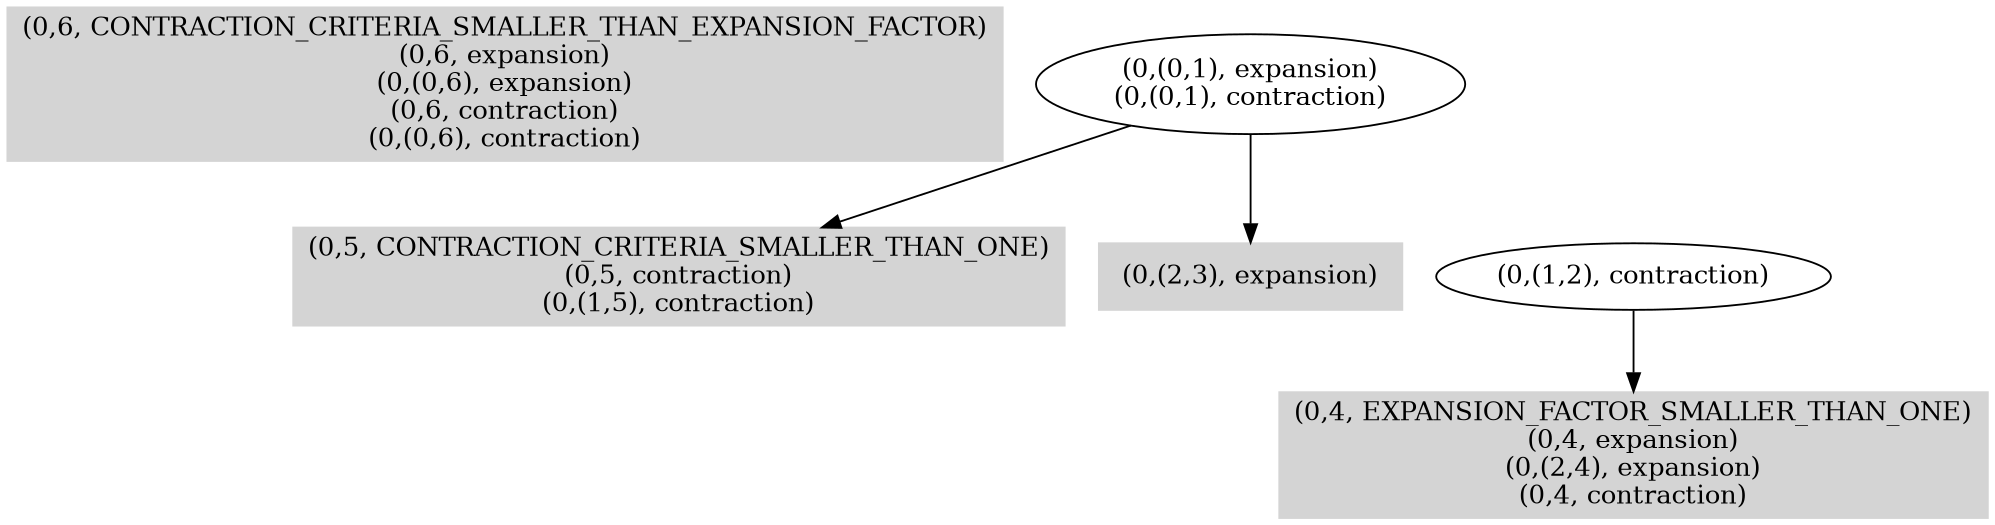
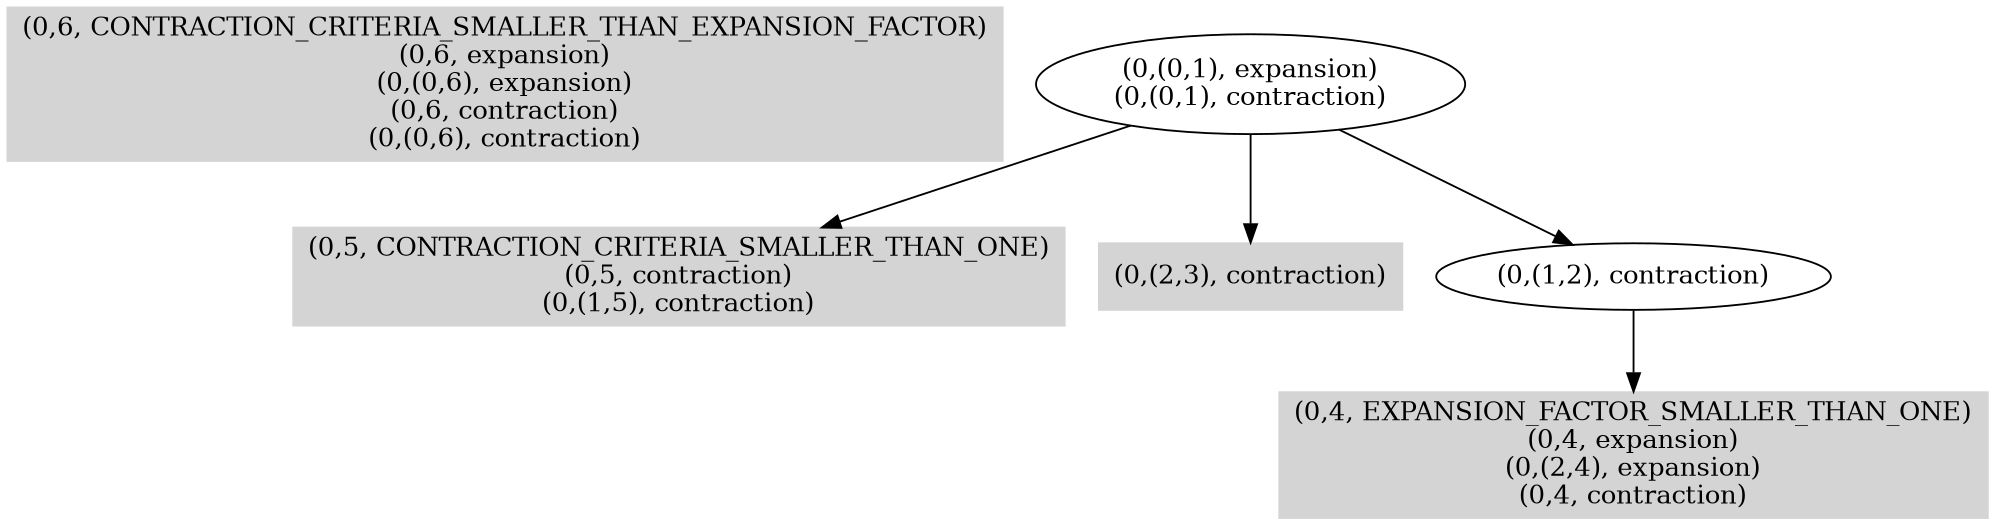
edge "(0,(0,1), expansion) (0,(0,1), contraction)" -> "(0,(1,2), contraction)": added
node "(0,(2,3), expansion)": label "(0,(2,3), expansion)" -> "(0,(2,3), contraction)"
